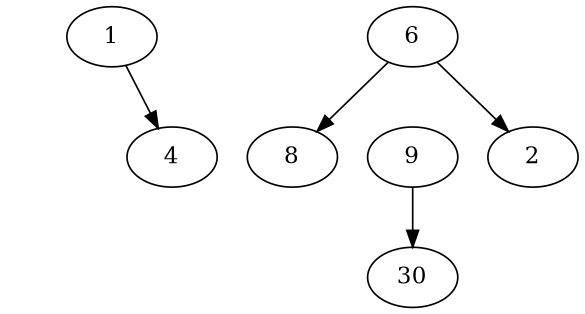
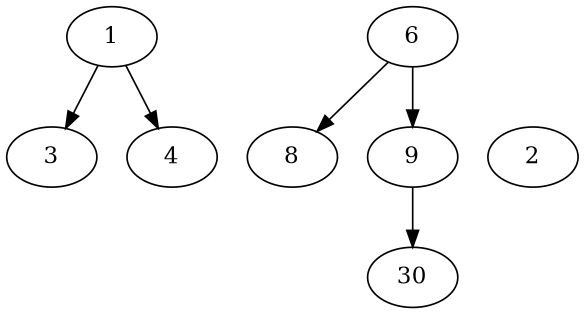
edge "6" -> "2": now "6" -> "9"
node "3": added
